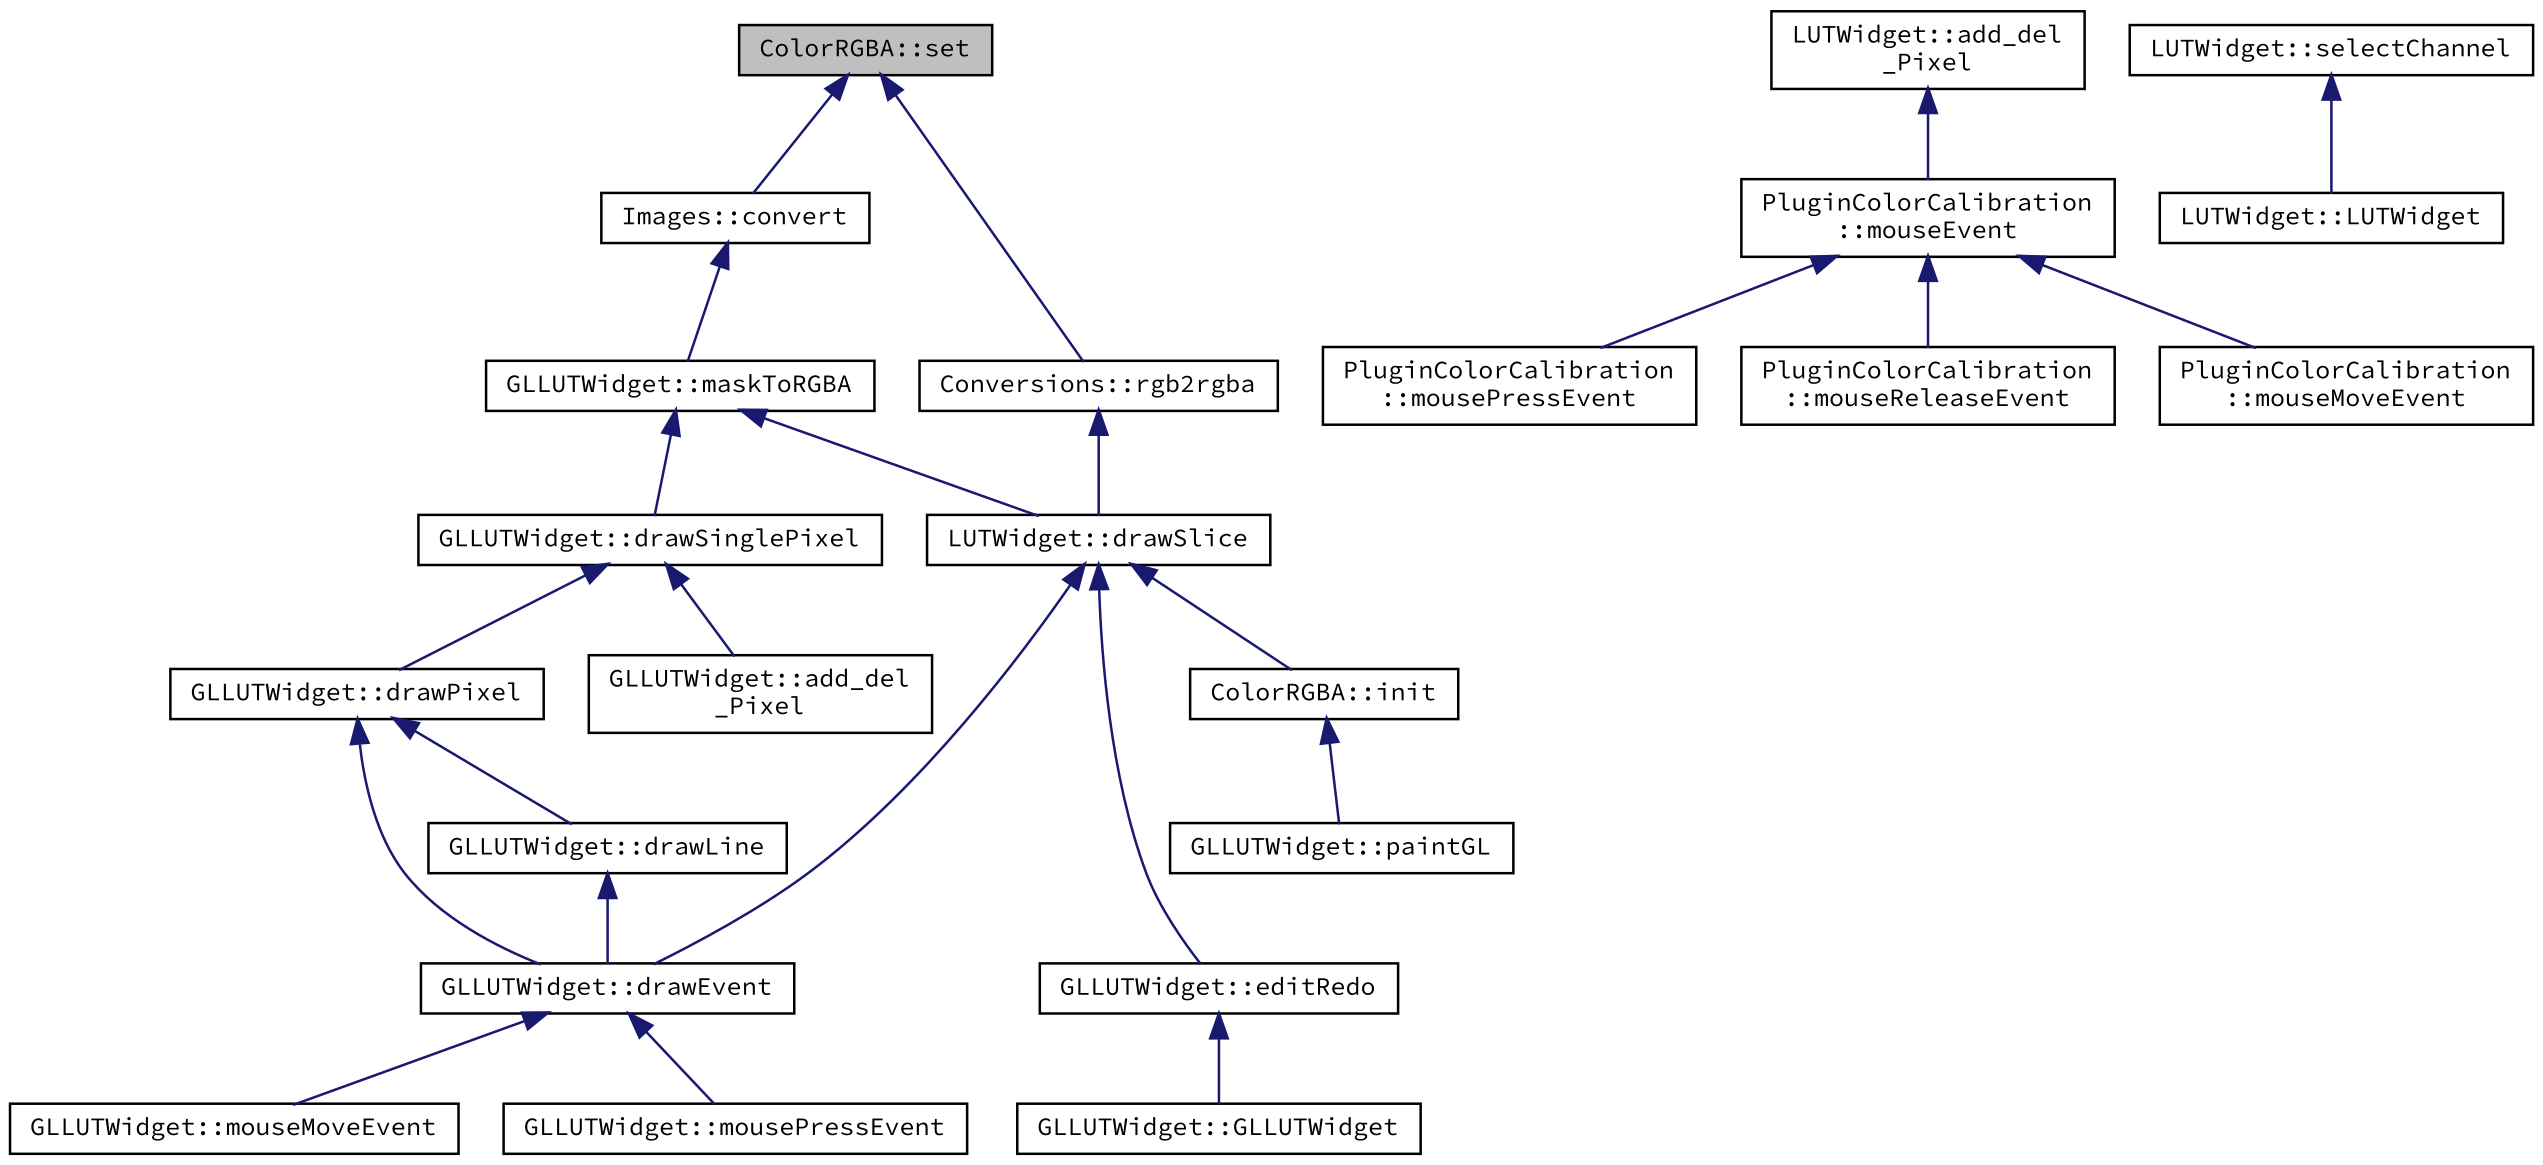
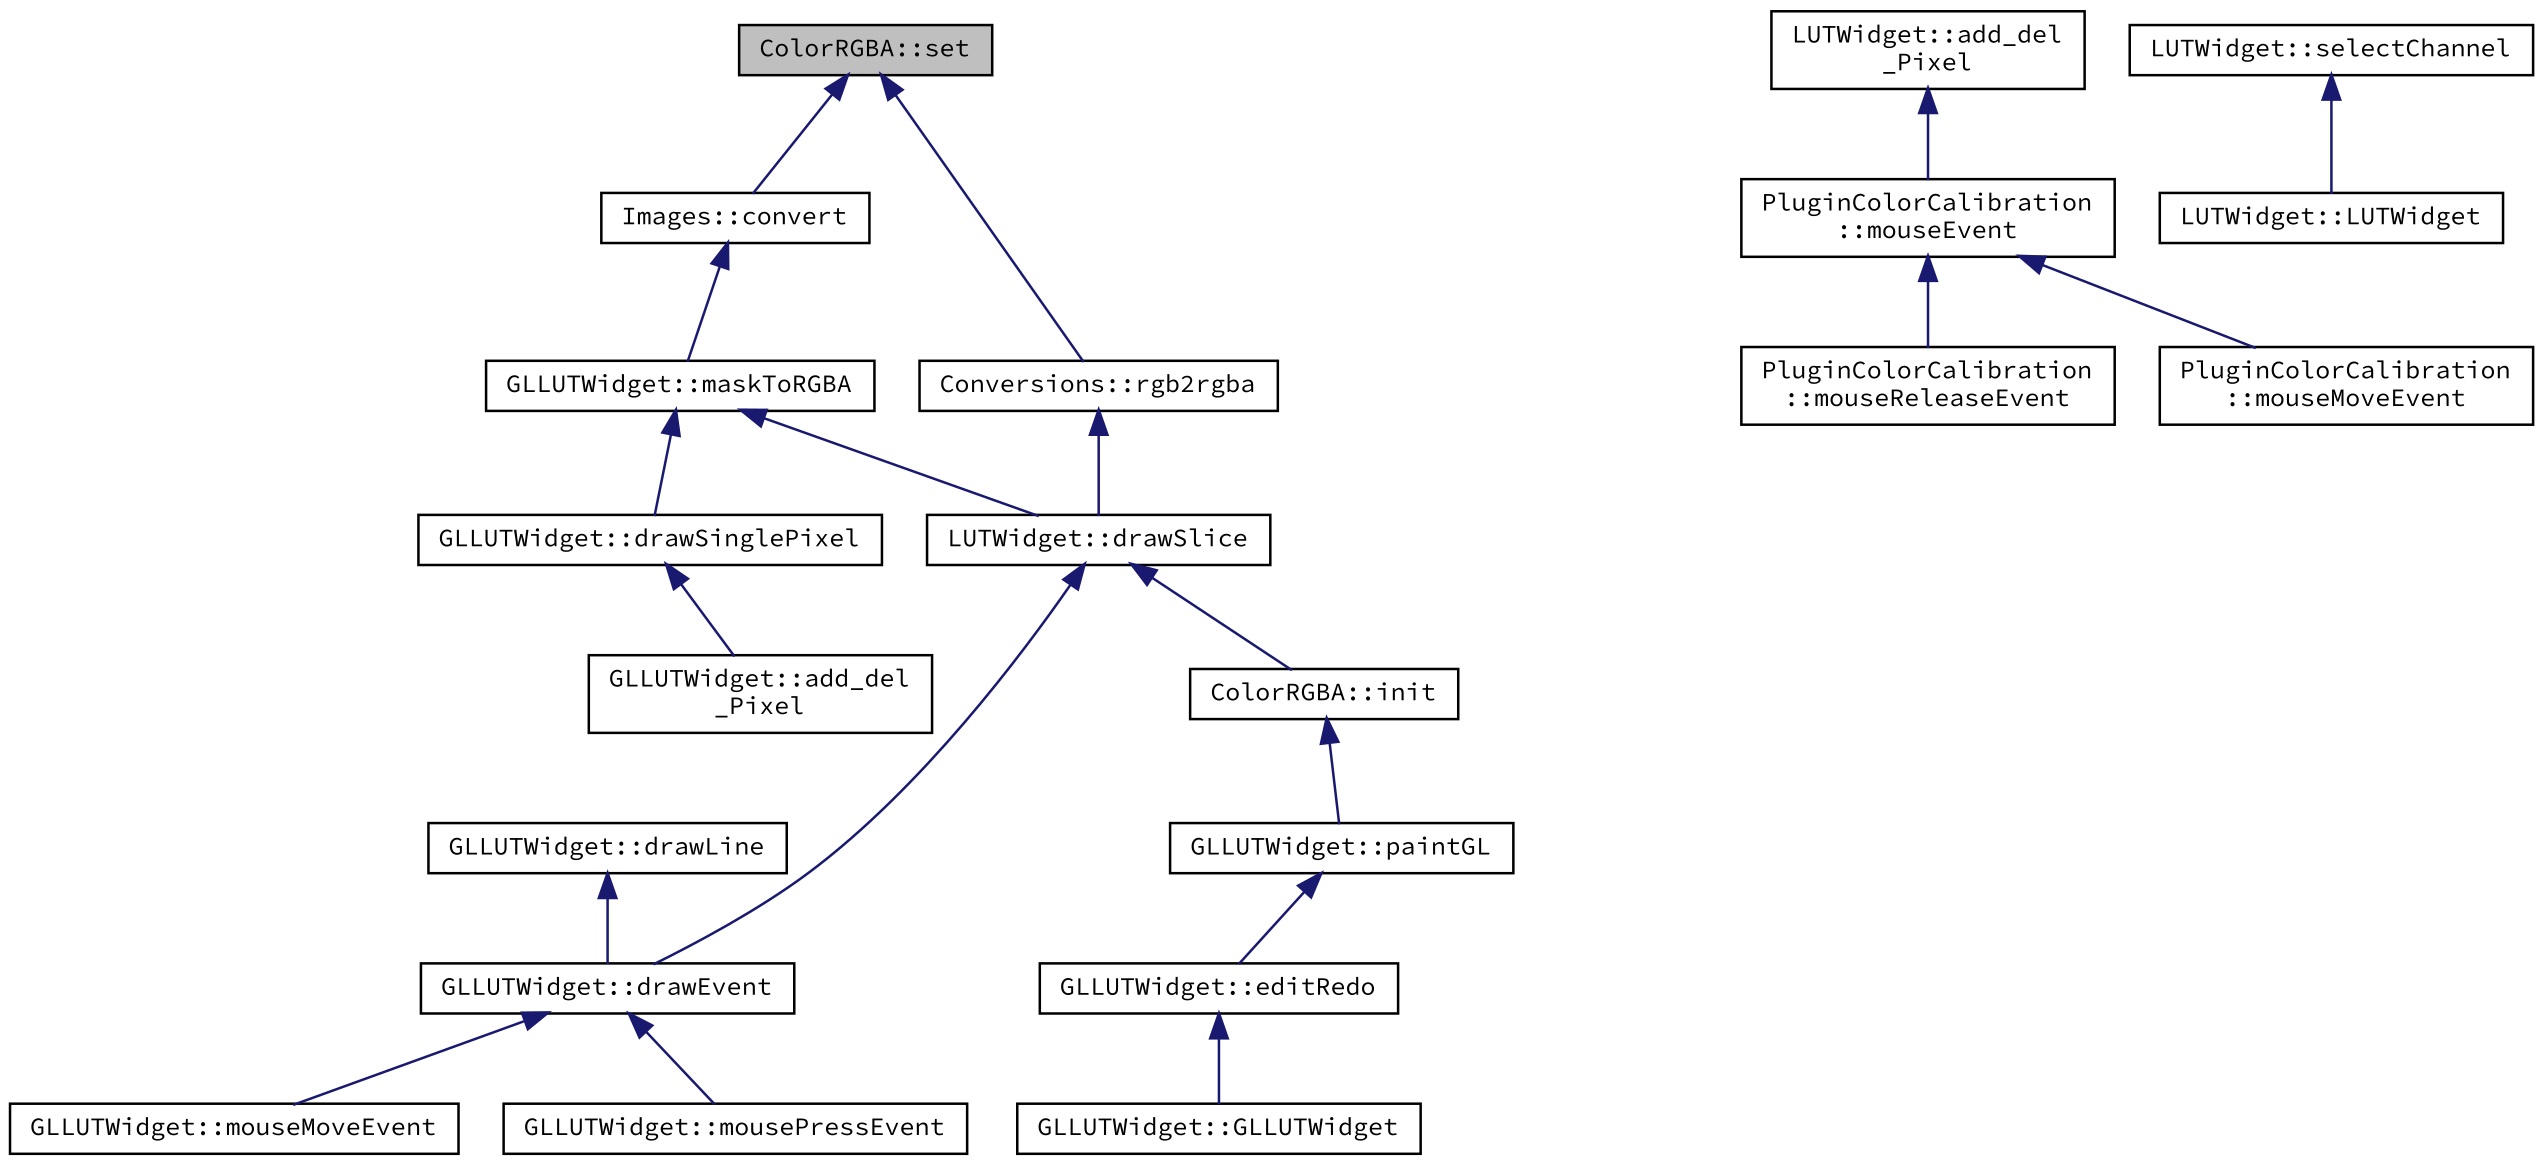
node "PluginColorCalibration ::mousePressEvent": removed
node "GLLUTWidget::drawPixel": removed
edge "GLLUTWidget::editRedo" -> "LUTWidget::drawSlice": now "GLLUTWidget::editRedo" -> "GLLUTWidget::paintGL"
